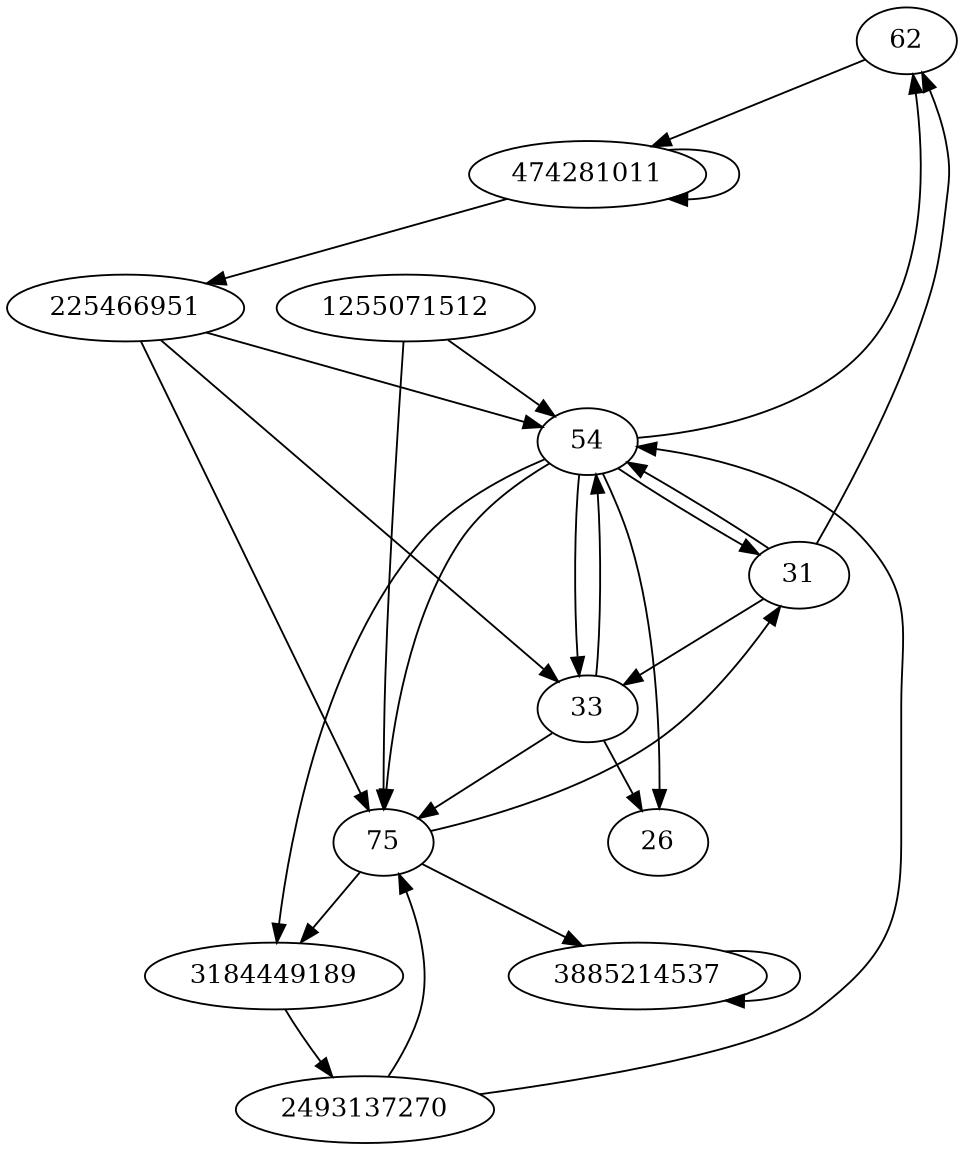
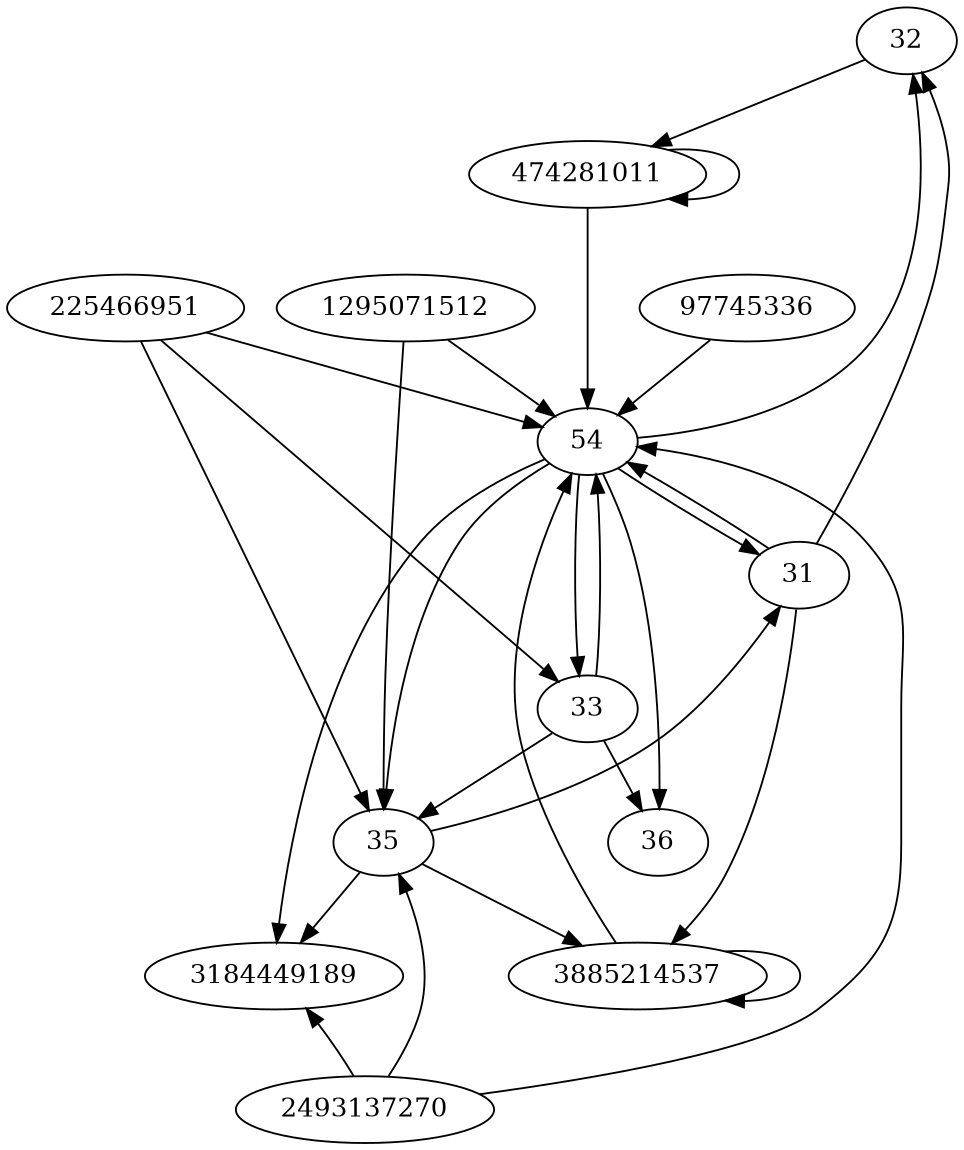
node "62": label "62" -> "32"
edge "474281011" -> "225466951": now "474281011" -> "54"
node "1255071512": label "1255071512" -> "1295071512"
node "97745336": added
edge "31" -> "33": now "31" -> "3885214537"
edge "3885214537" -> "54": added
node "75": label "75" -> "35"
node "26": label "26" -> "36"
edge "3184449189" -> "2493137270": reversed
